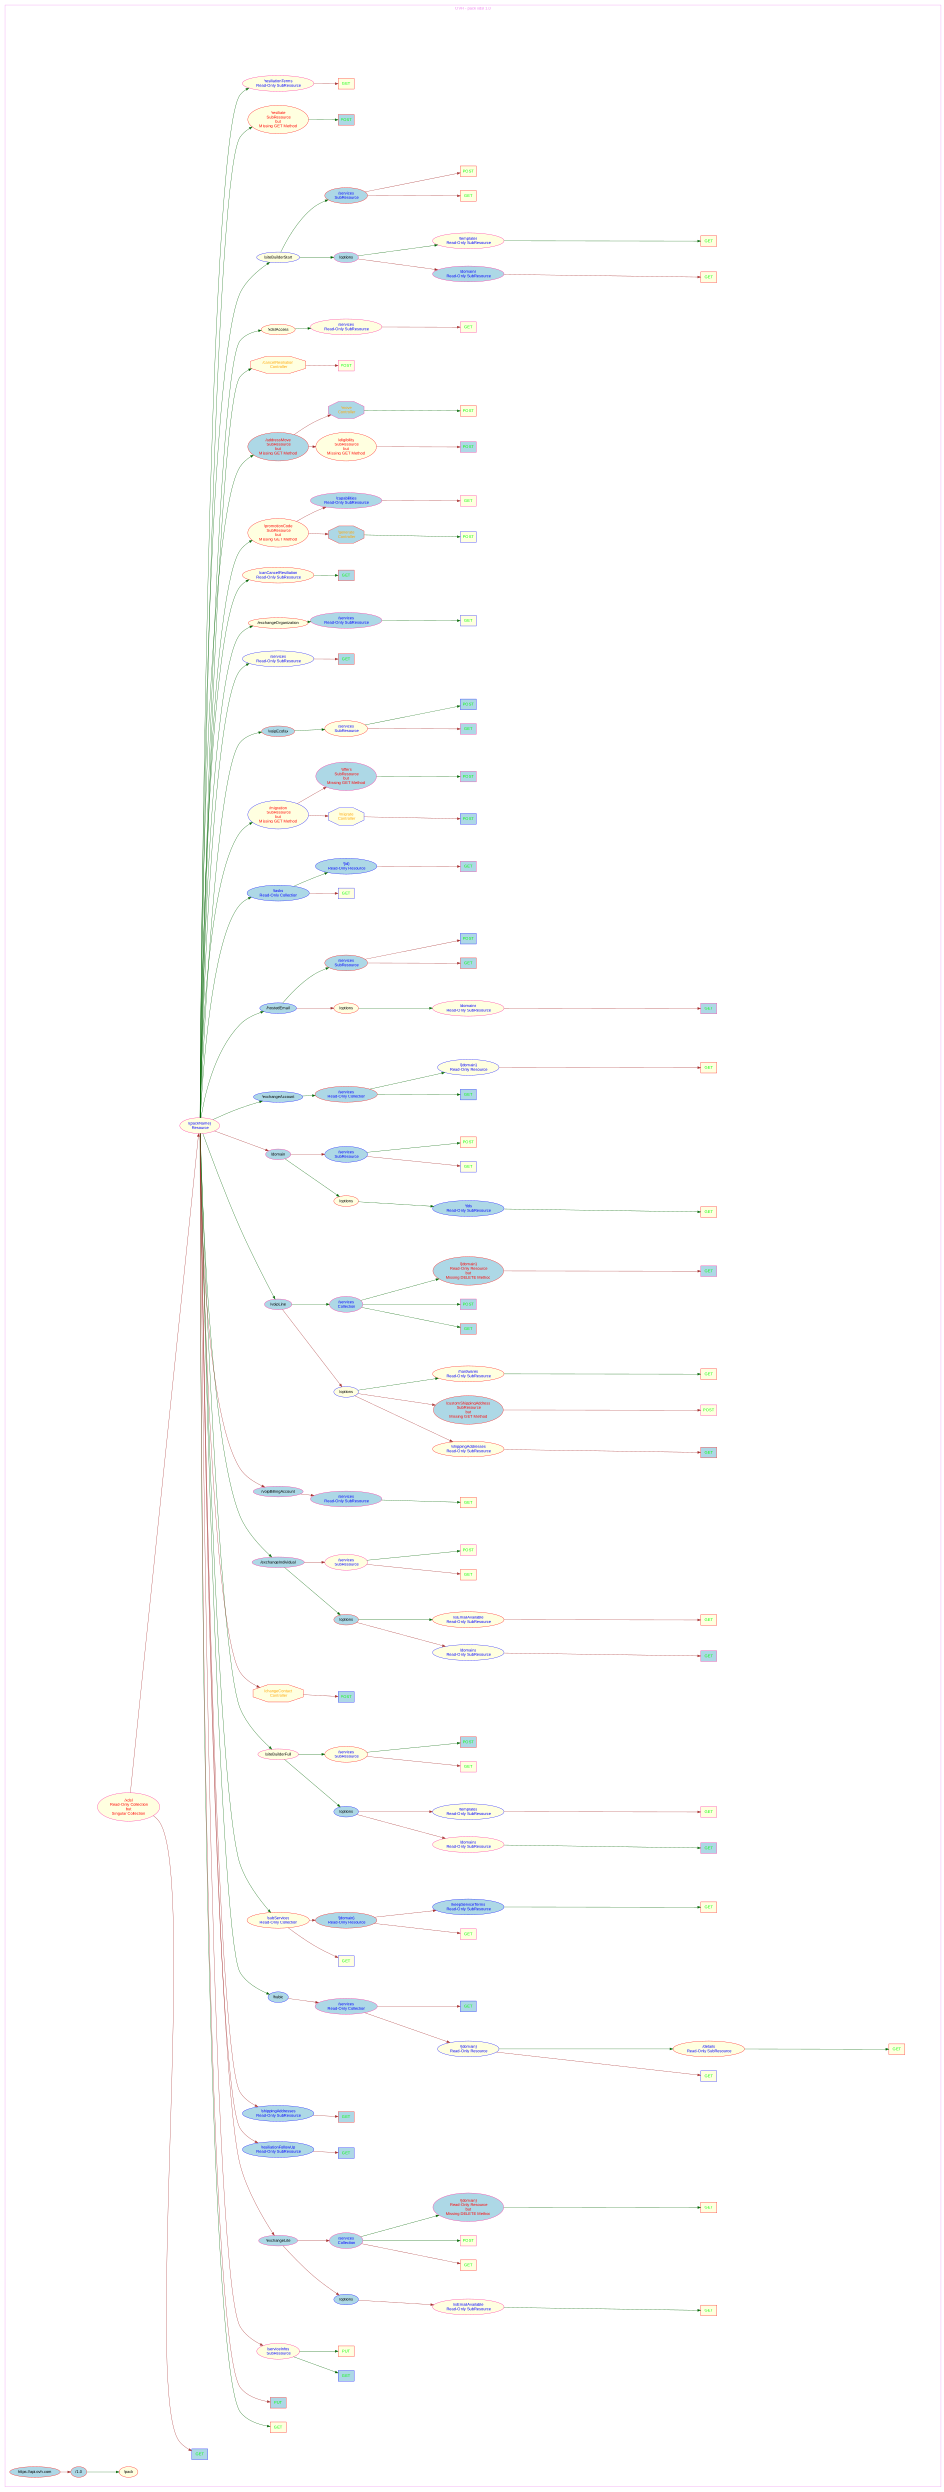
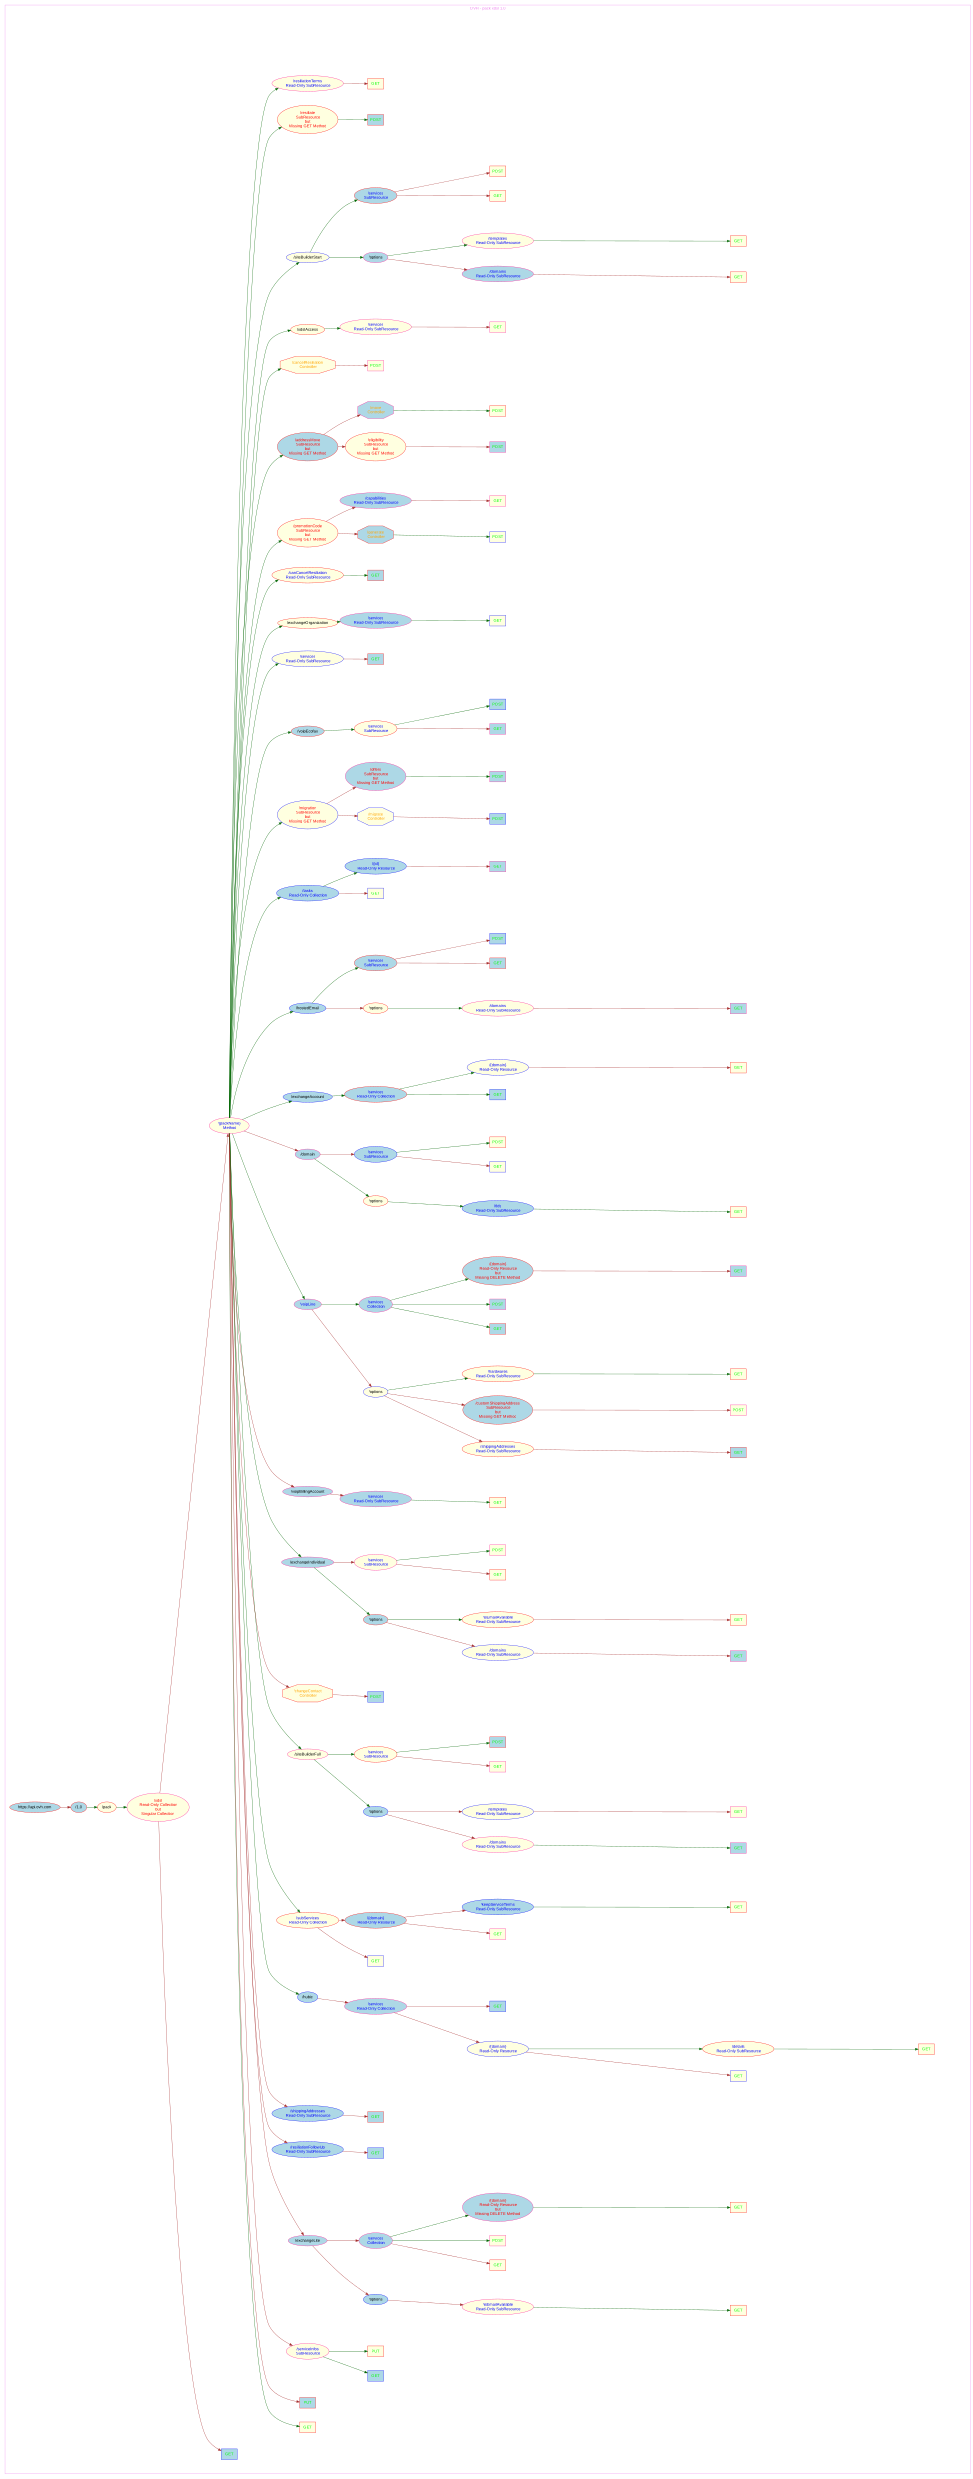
node "/{packName} Resource": label "/{packName} Resource" -> "/{packName} Method"
node "/voipLine": fontcolor black -> blue
edge "/pack" -> "/xdsl Read-Only Collection but Singular Collection": added
